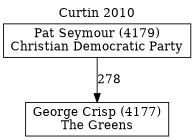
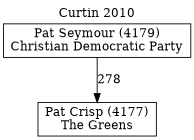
node "George Crisp (4177) The Greens": label "George Crisp (4177) The Greens" -> "Pat Crisp (4177) The Greens"
